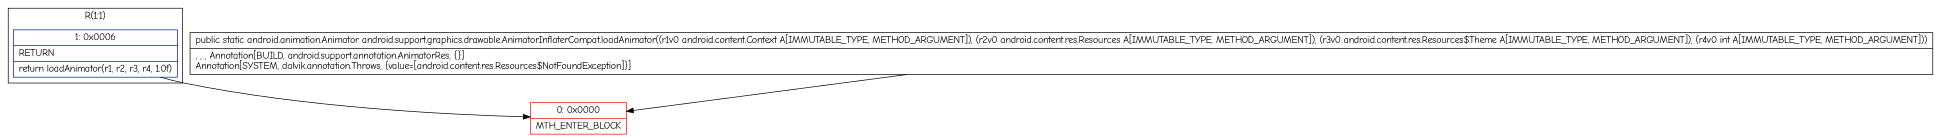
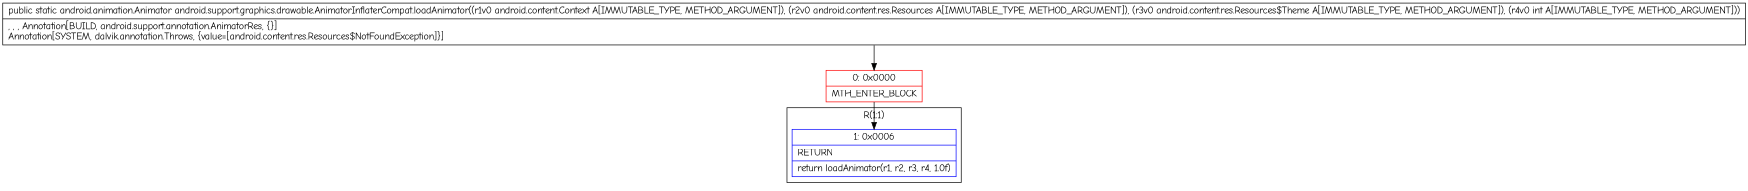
edge "1: 0x0006" -> "0: 0x0000": reversed
